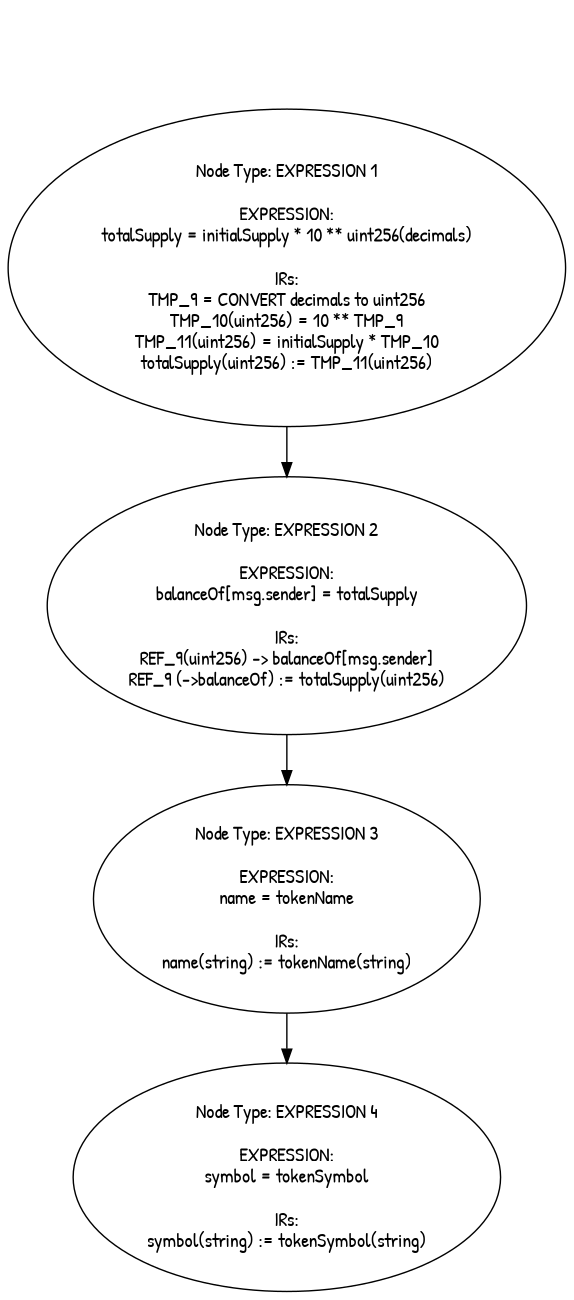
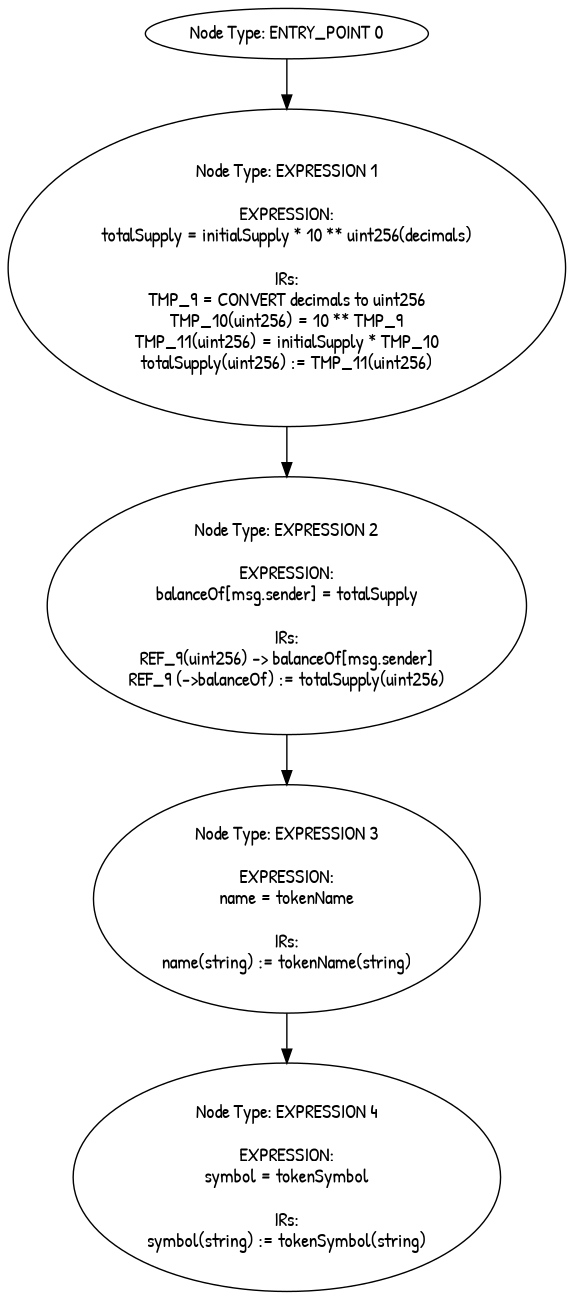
node "Node Type: ENTRY_POINT 0": added
